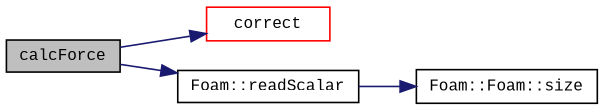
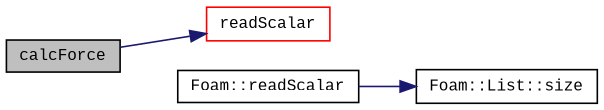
node "correct": label "correct" -> "readScalar"
edge "calcForce" -> "Foam::readScalar": removed
node "Foam::Foam::size": label "Foam::Foam::size" -> "Foam::List::size"
